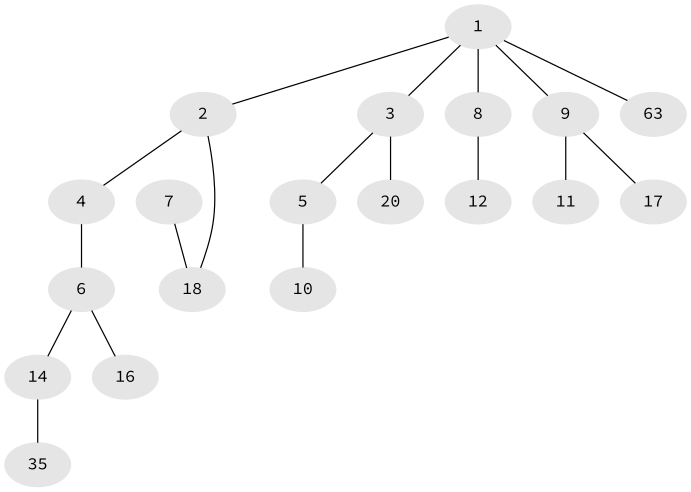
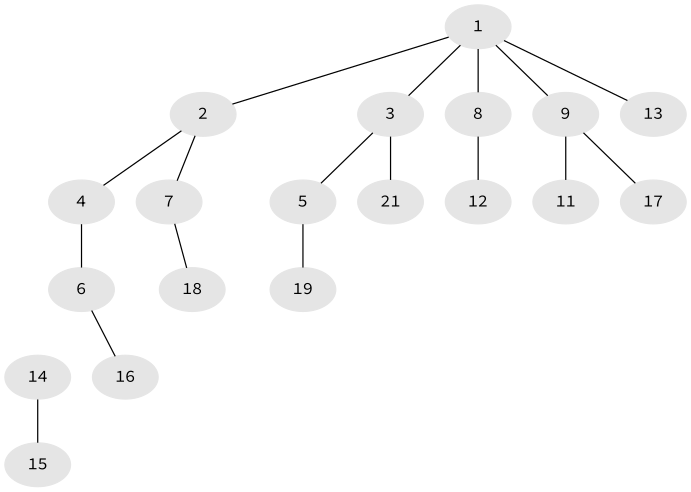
node "63": label "63" -> "13"
node "20": label "20" -> "21"
edge "2" -- "18": now "2" -- "7"
node "10": label "10" -> "19"
edge "6" -- "14": removed
node "35": label "35" -> "15"
